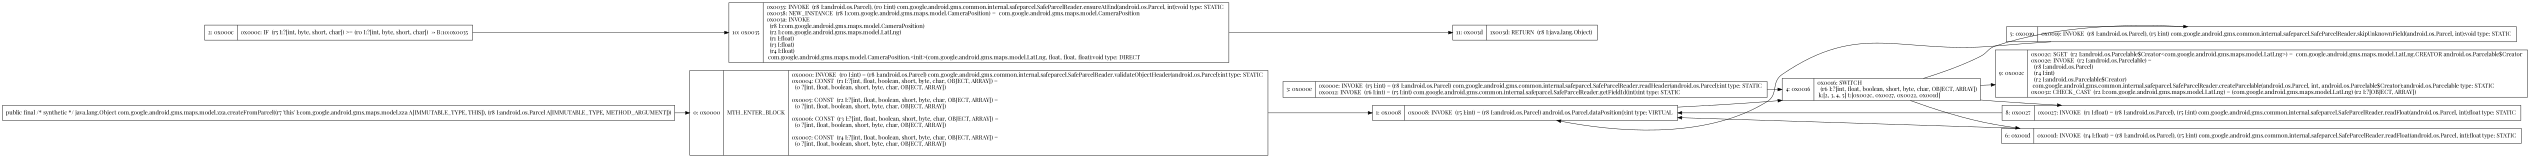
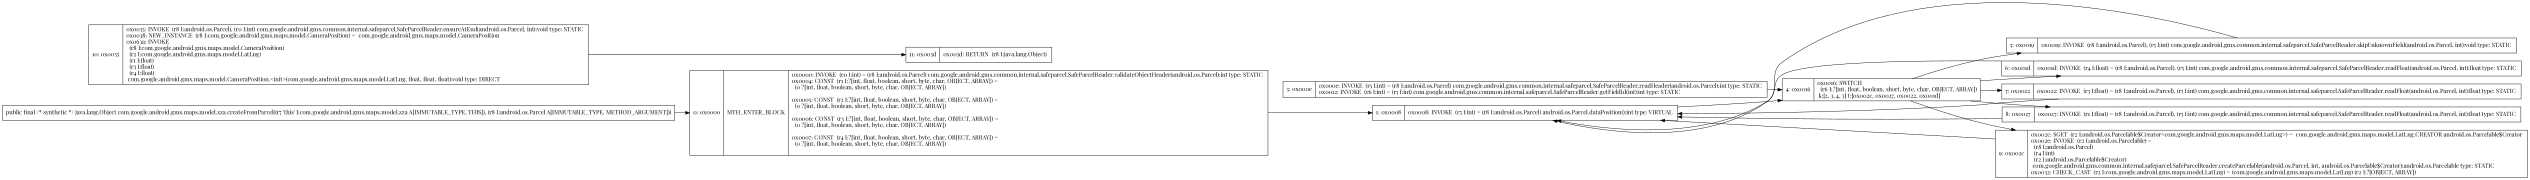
node "10: 0x0035": text "0x003a: INVOKE" -> "0x063a: INVOKE"
node "11: 0x003d": text "1x003d: RETURN  (r8 I:java.lang.Object)" -> "0x003d: RETURN  (r8 I:java.lang.Object)"
node "2: 0x000c": removed
node "7: 0x0022": added
edge "9: 0x002c" -> "1: 0x0008": added
